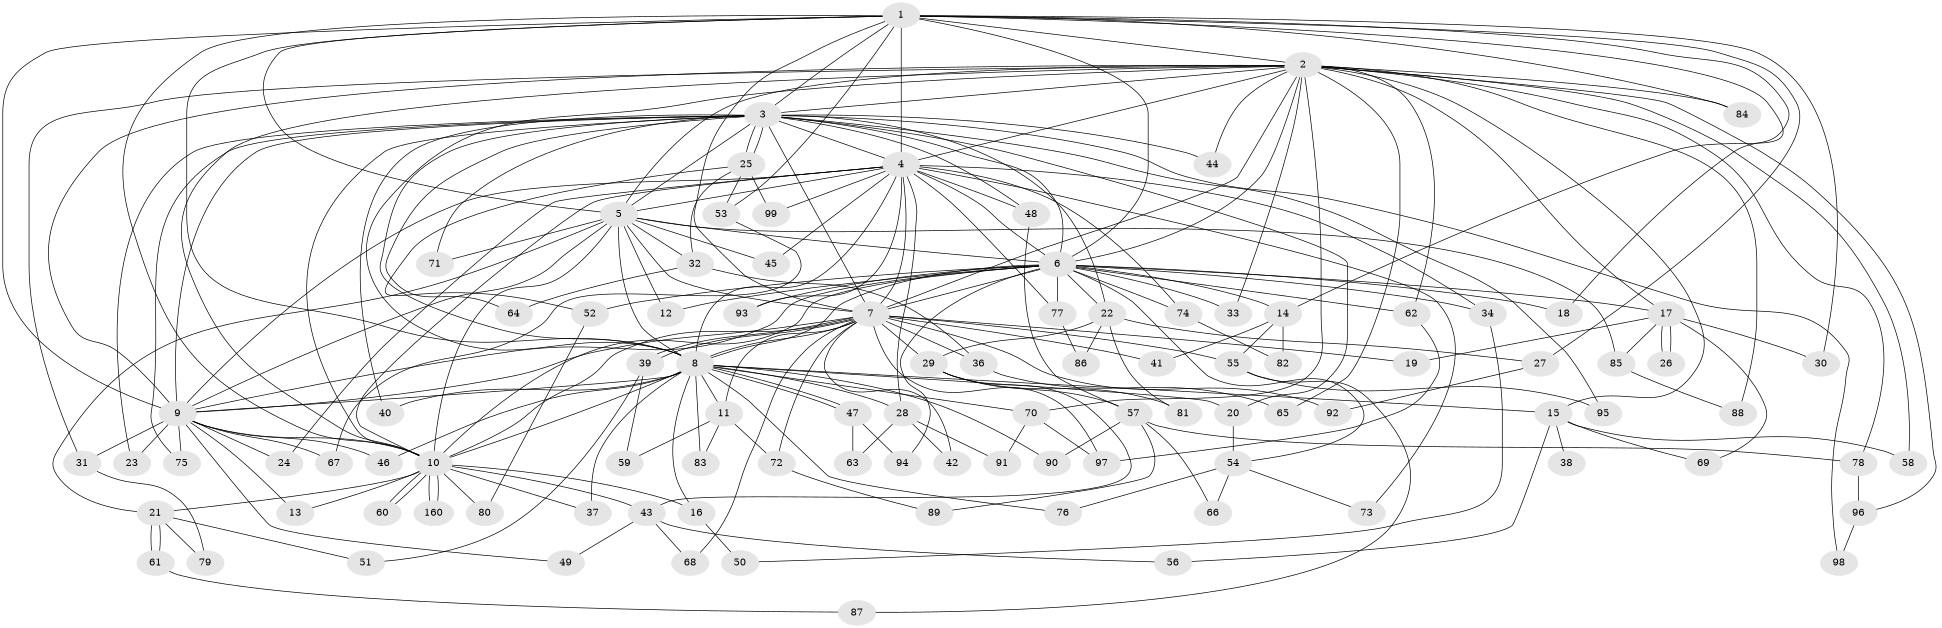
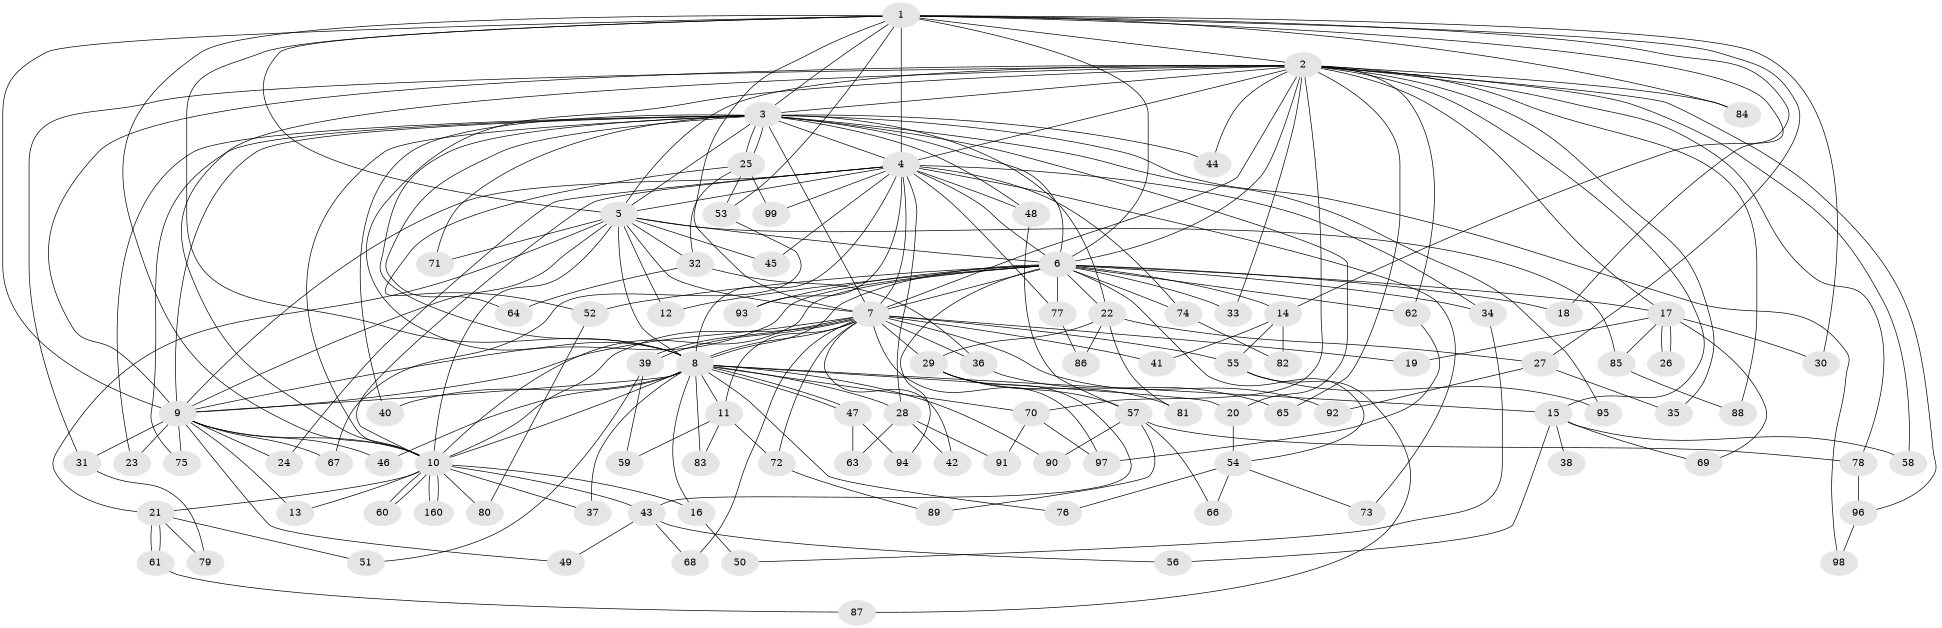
node "35": added
